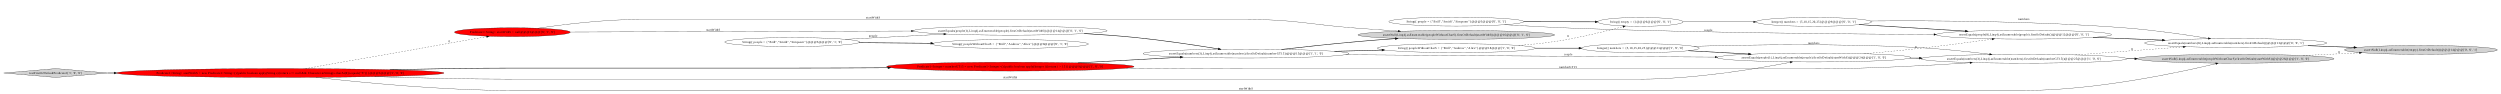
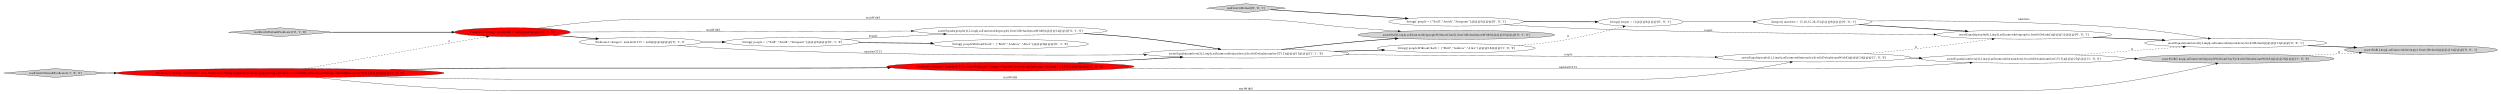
node "testFirstOrDefault['0', '0', '1']": added
node "testFirstOrDefaultPredicate1['0', '1', '0']": added
node "Predicate1<Integer> numberGT15 = null@@@4@@@['0', '1', '0']": added
node "Integer(( numbers = {5,10,15,20,25}@@@21@@@['1', '0', '0']": removed
